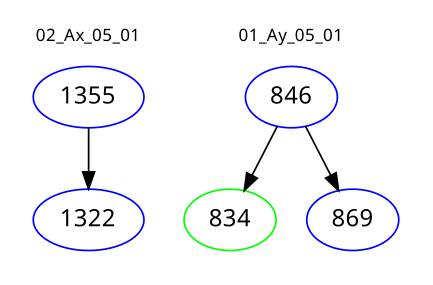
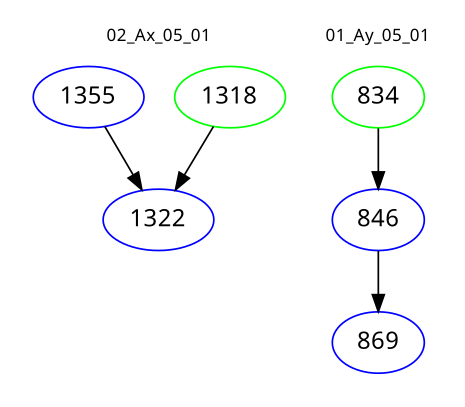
node "1318": added
edge "846" -> "834": reversed
